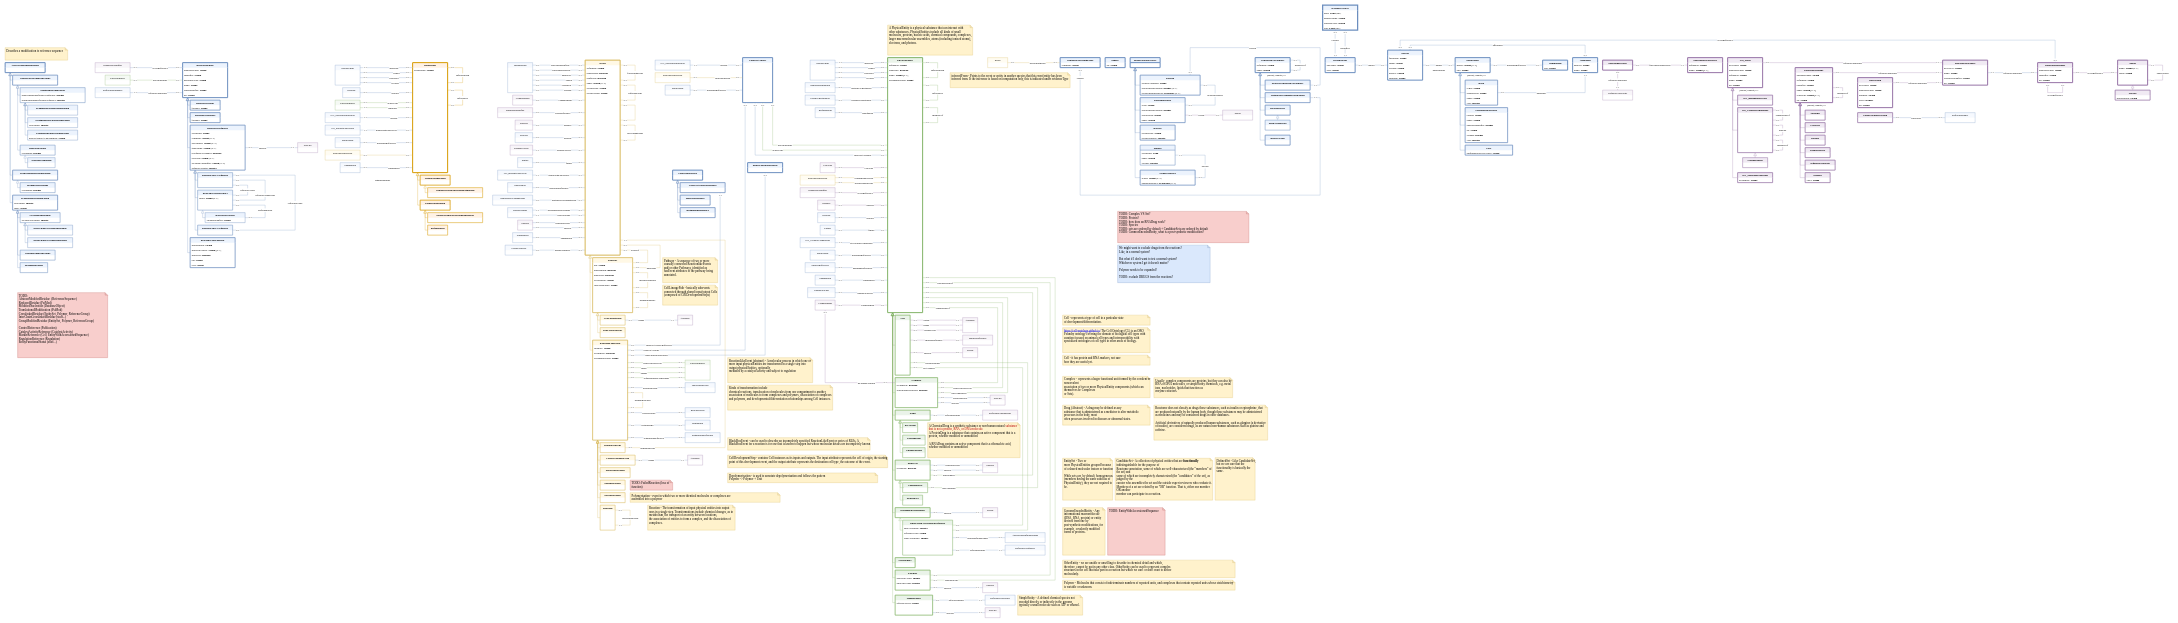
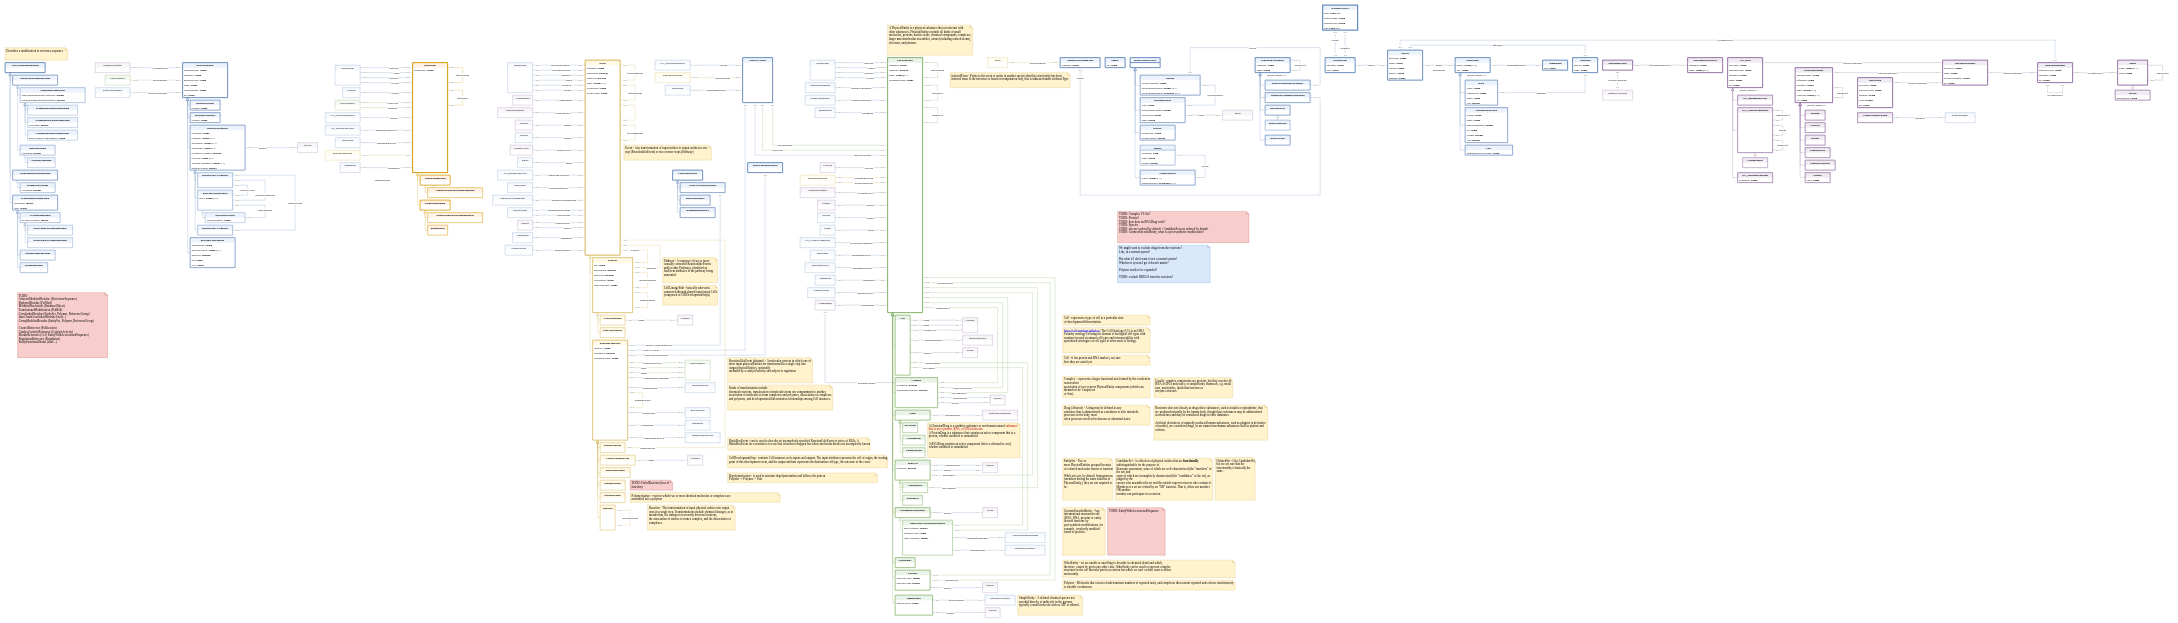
node "interactor": moved (1916, 118) -> (1920, 118)
node "Event - Any transformation of input entities to output entities in one step (ReactionlikeEvent) or two or more steps (Pathway)": added
